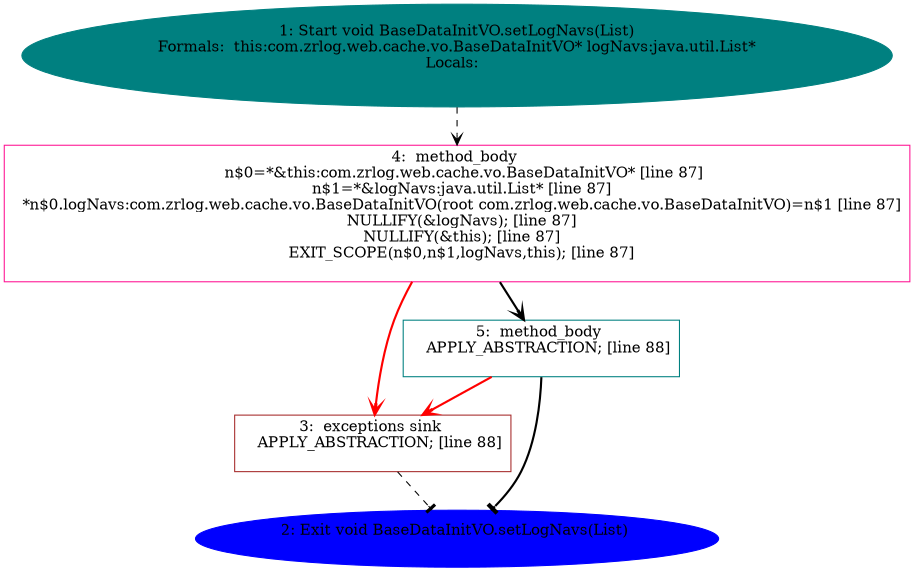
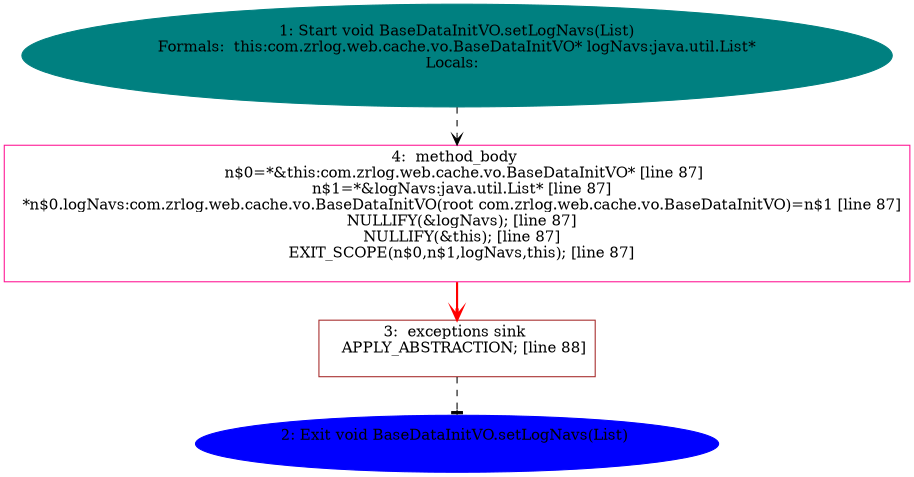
node "5:  method_body APPLY_ABSTRACTION; [line 88]": removed
